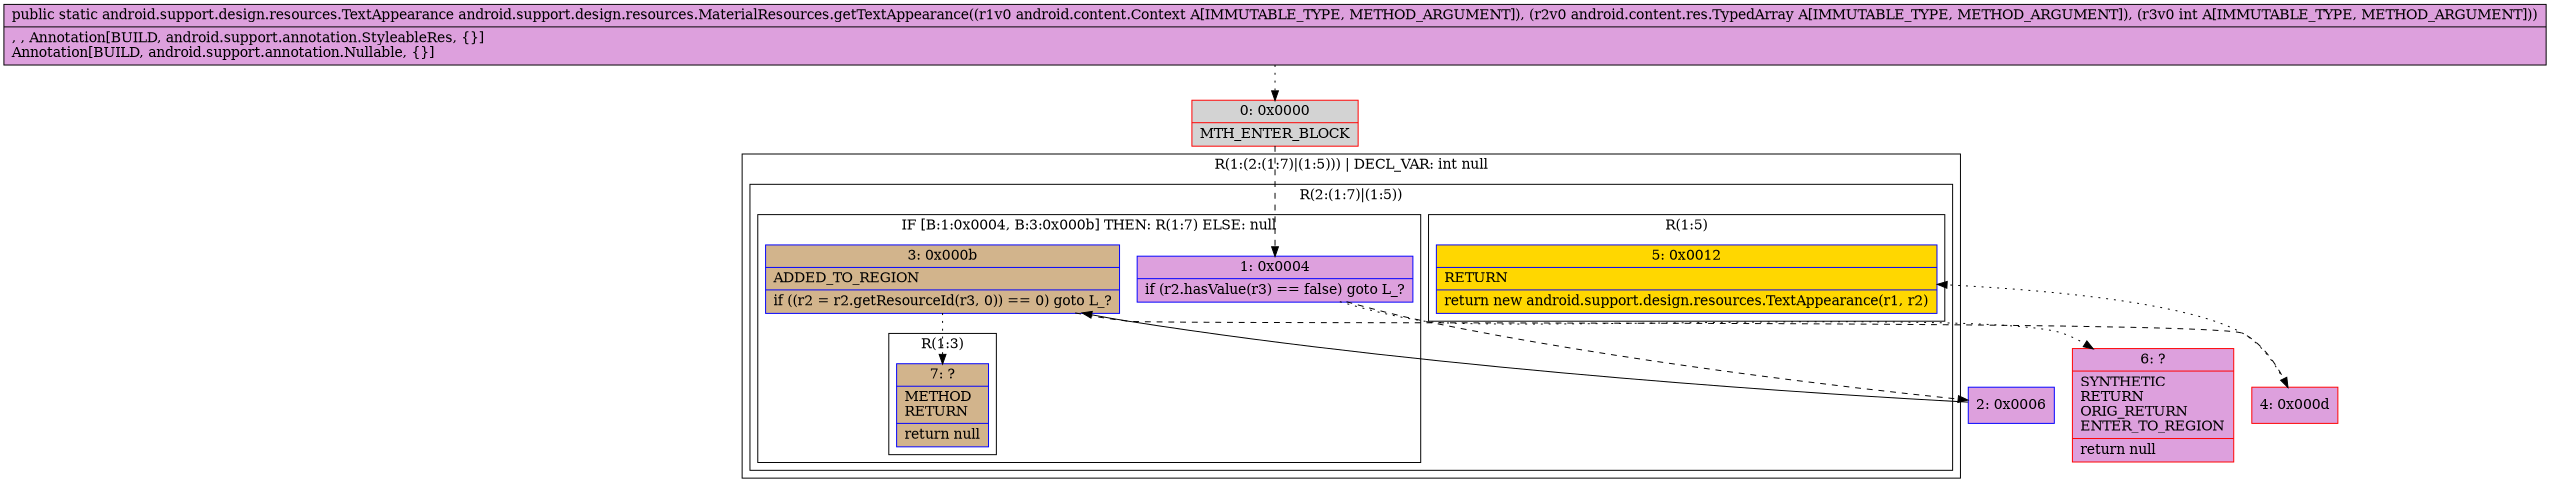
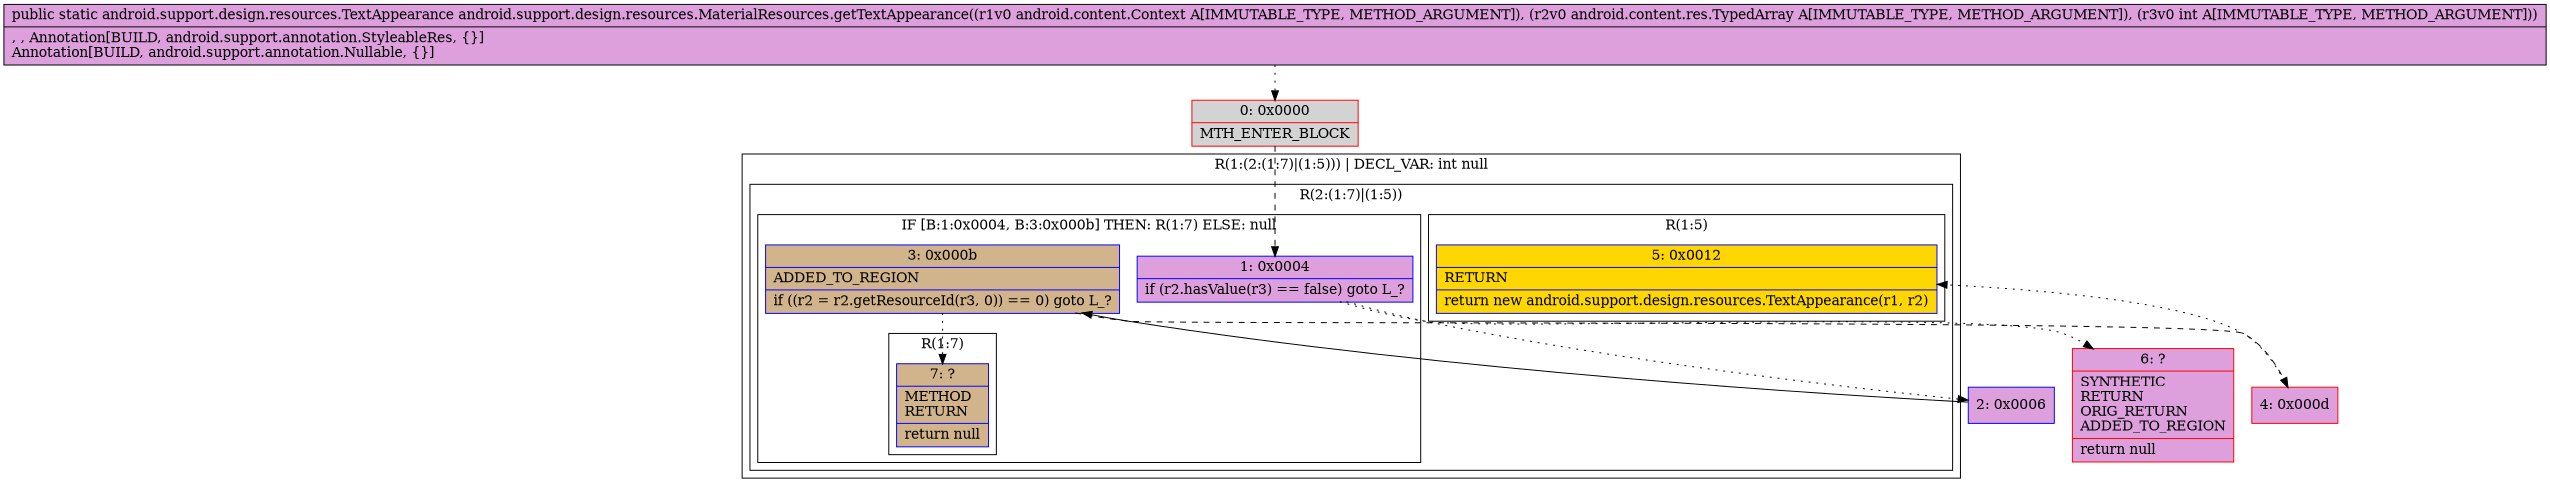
cluster "R(1:3)": label "R(1:3)" -> "R(1:7)"
edge "1: 0x0004" -> "2: 0x0006": style dashed -> dotted
node "6: ?": text "ENTER_TO_REGION" -> "ADDED_TO_REGION"
